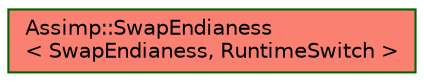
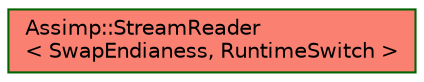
node "Assimp::SwapEndianess < SwapEndianess, RuntimeSwitch >": label "Assimp::SwapEndianess < SwapEndianess, RuntimeSwitch >" -> "Assimp::StreamReader < SwapEndianess, RuntimeSwitch >"
